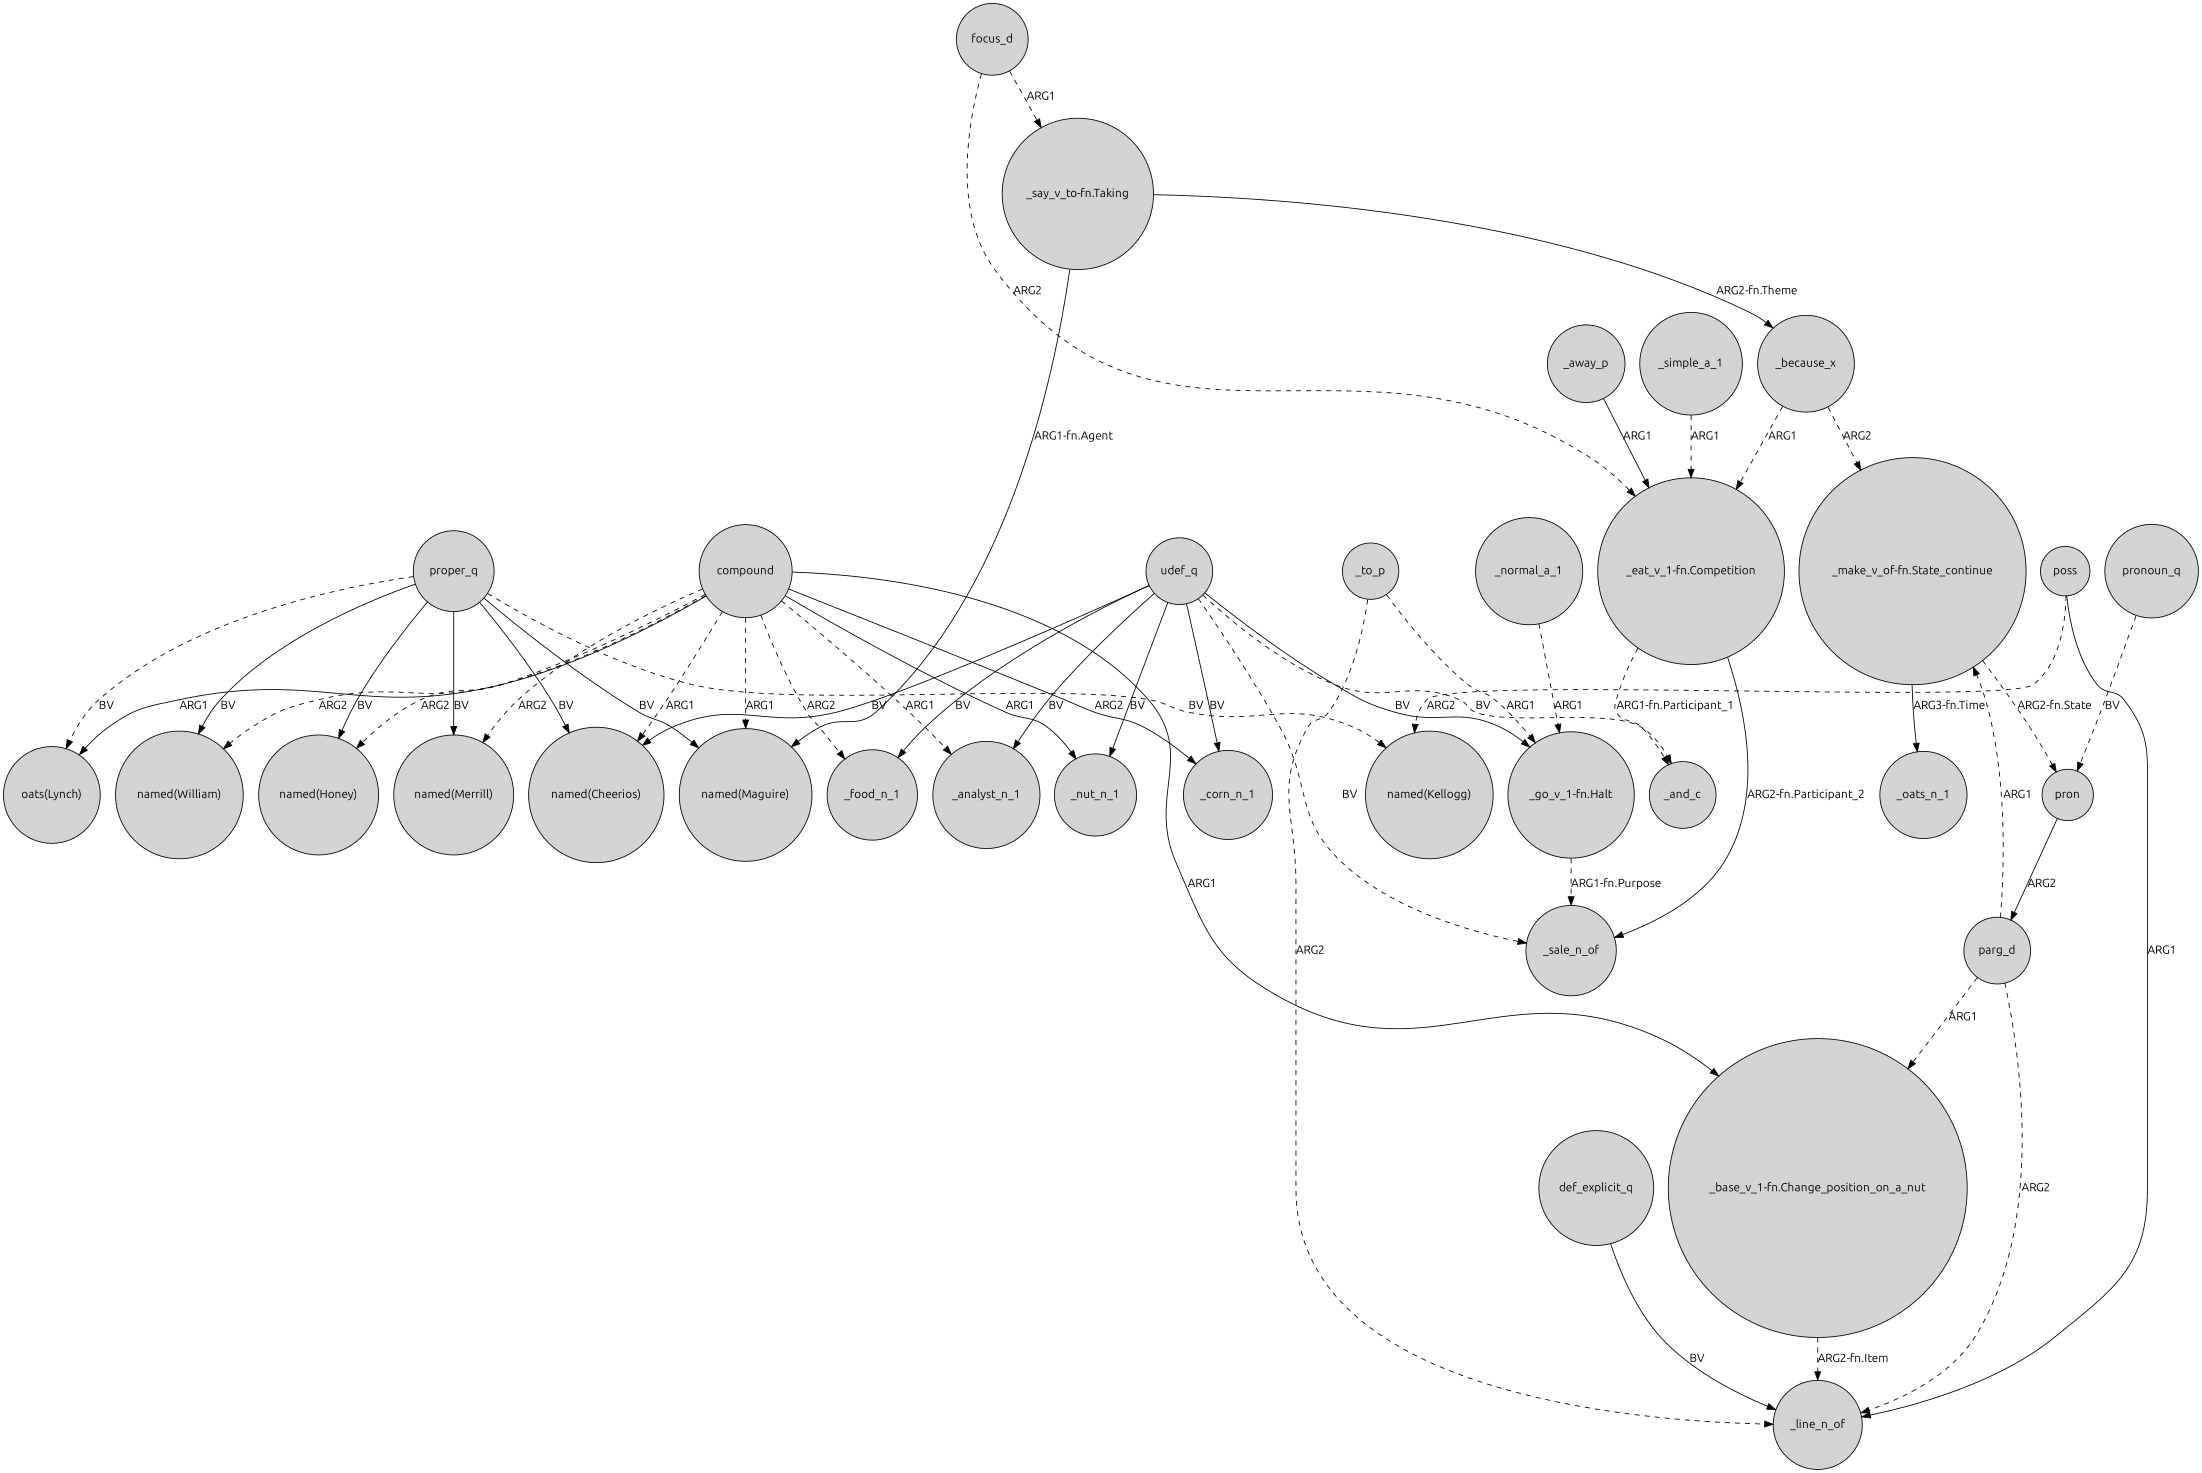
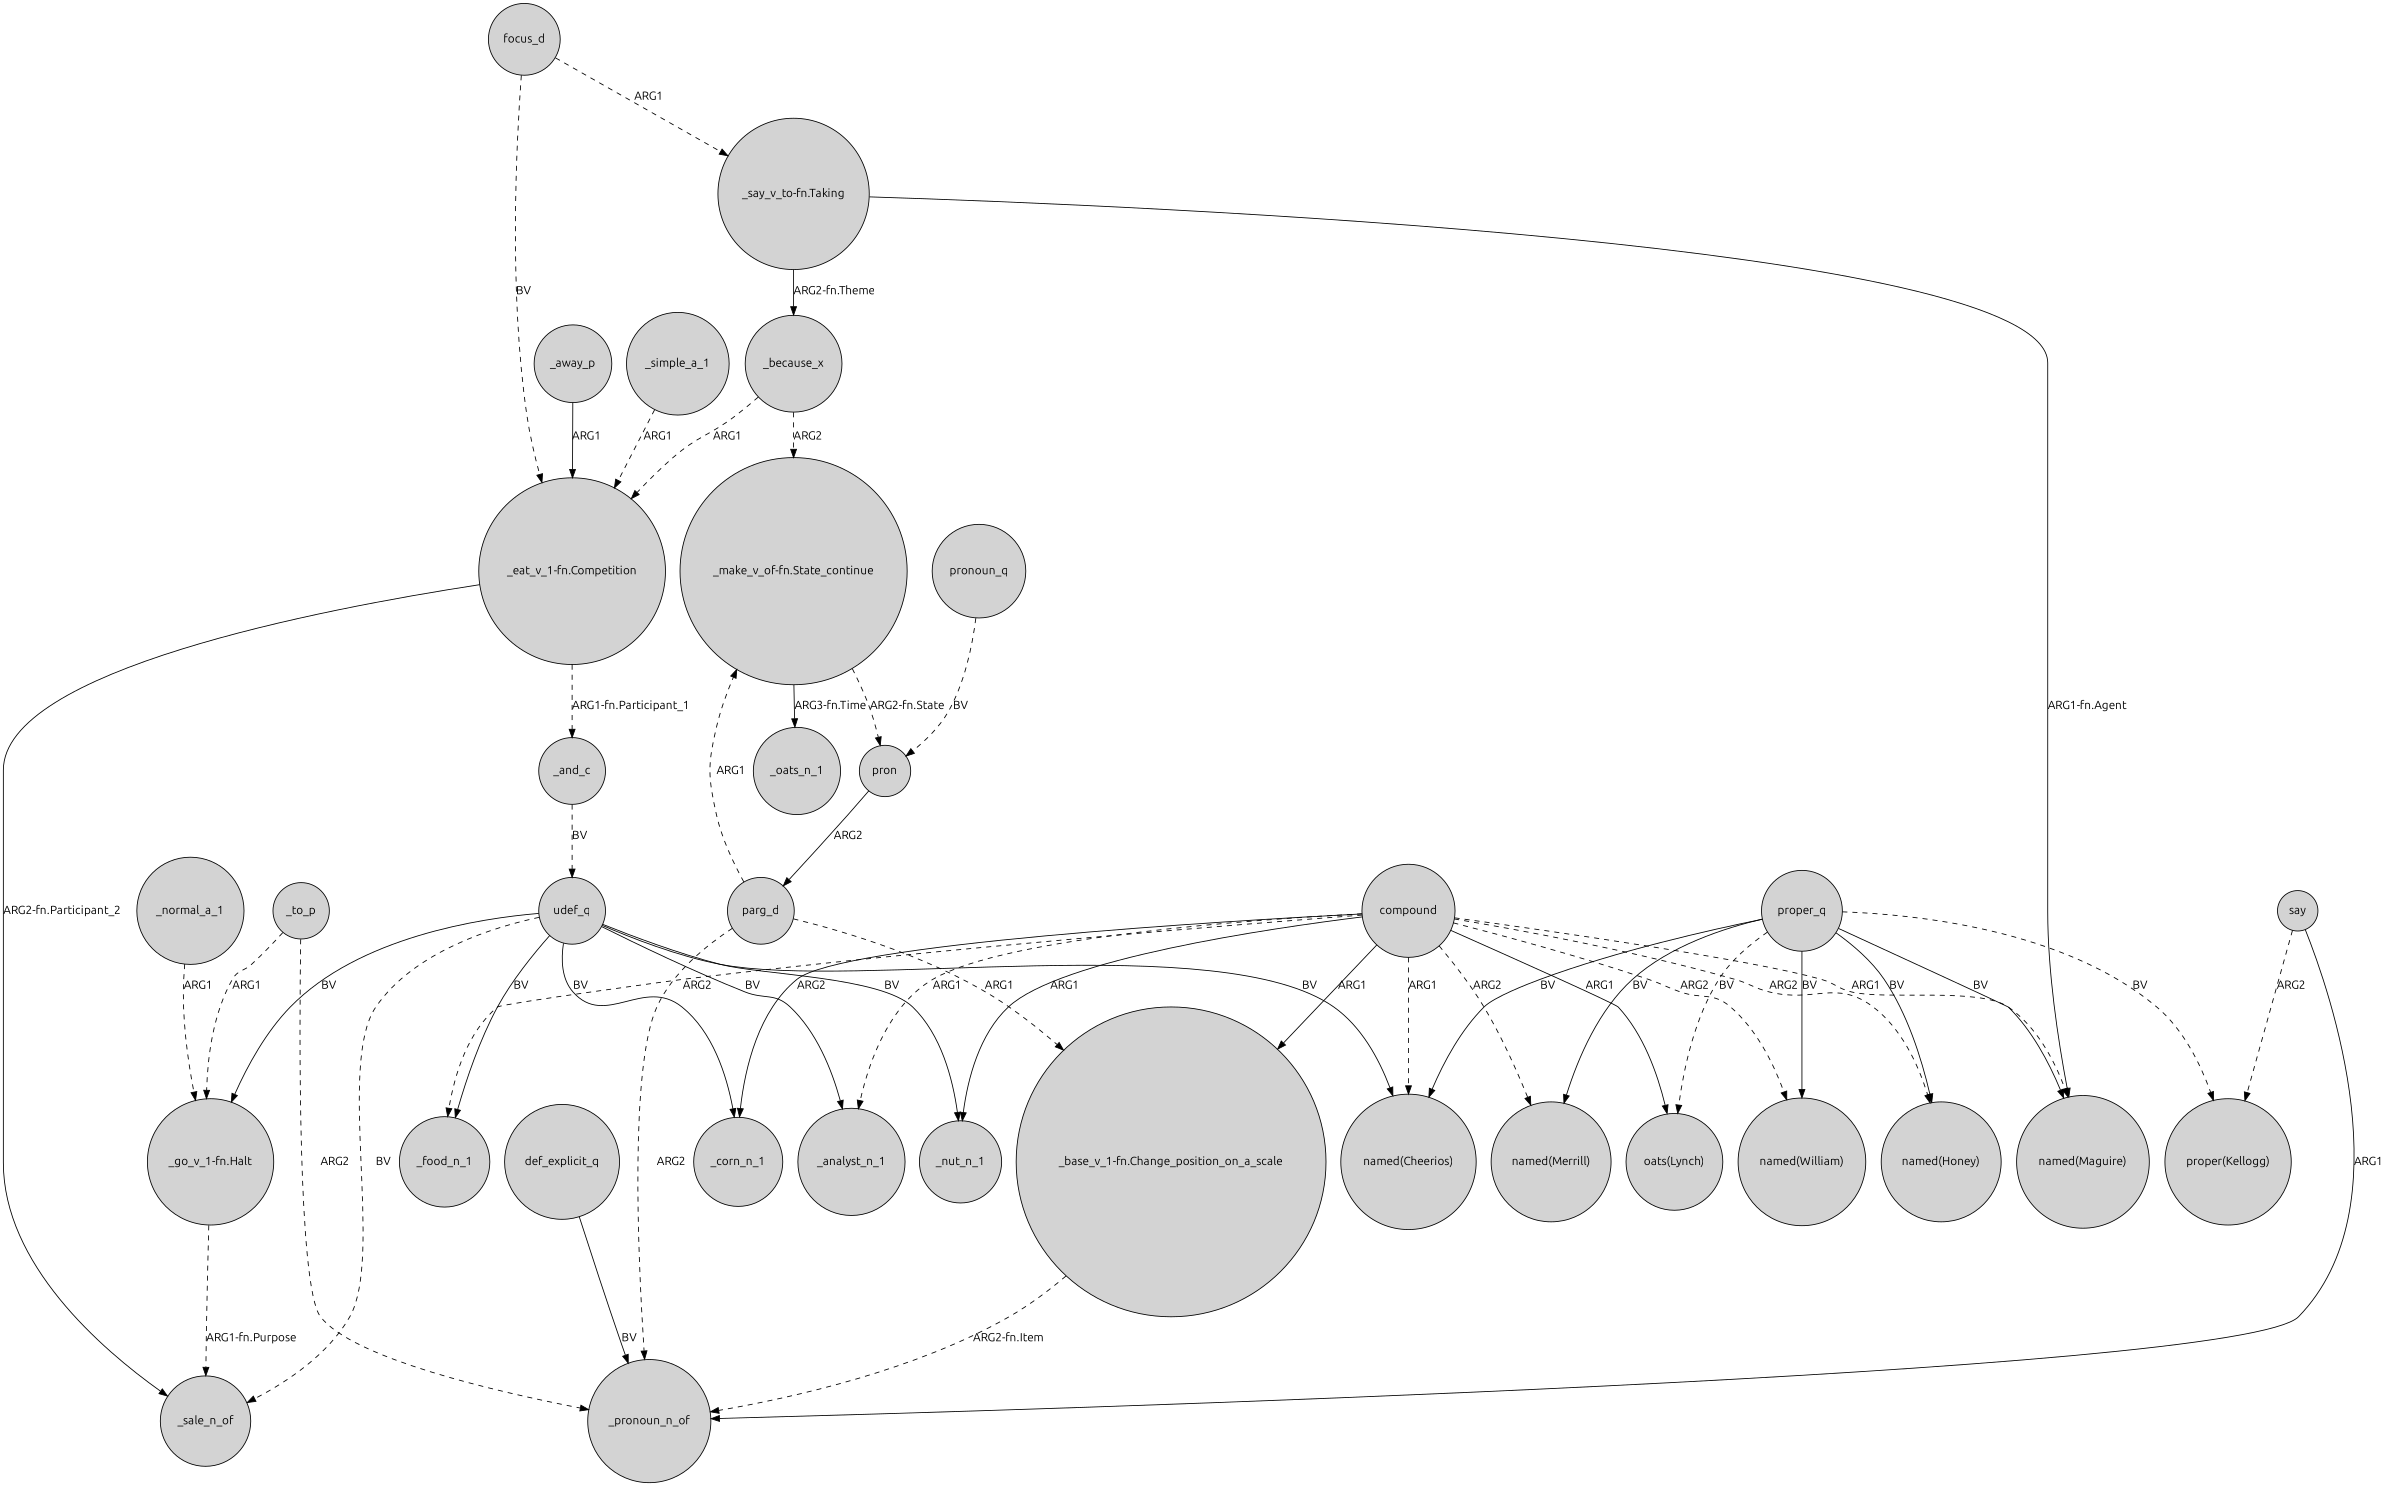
edge "focus_d" -> "_eat_v_1-fn.Competition": label "ARG2" -> "BV"
node "poss": label "poss" -> "say"
edge "udef_q" -> "_and_c": reversed
node "named(Kellogg)": label "named(Kellogg)" -> "proper(Kellogg)"
node "_base_v_1-fn.Change_position_on_a_nut": label "_base_v_1-fn.Change_position_on_a_nut" -> "_base_v_1-fn.Change_position_on_a_scale"
node "_line_n_of": label "_line_n_of" -> "_pronoun_n_of"
